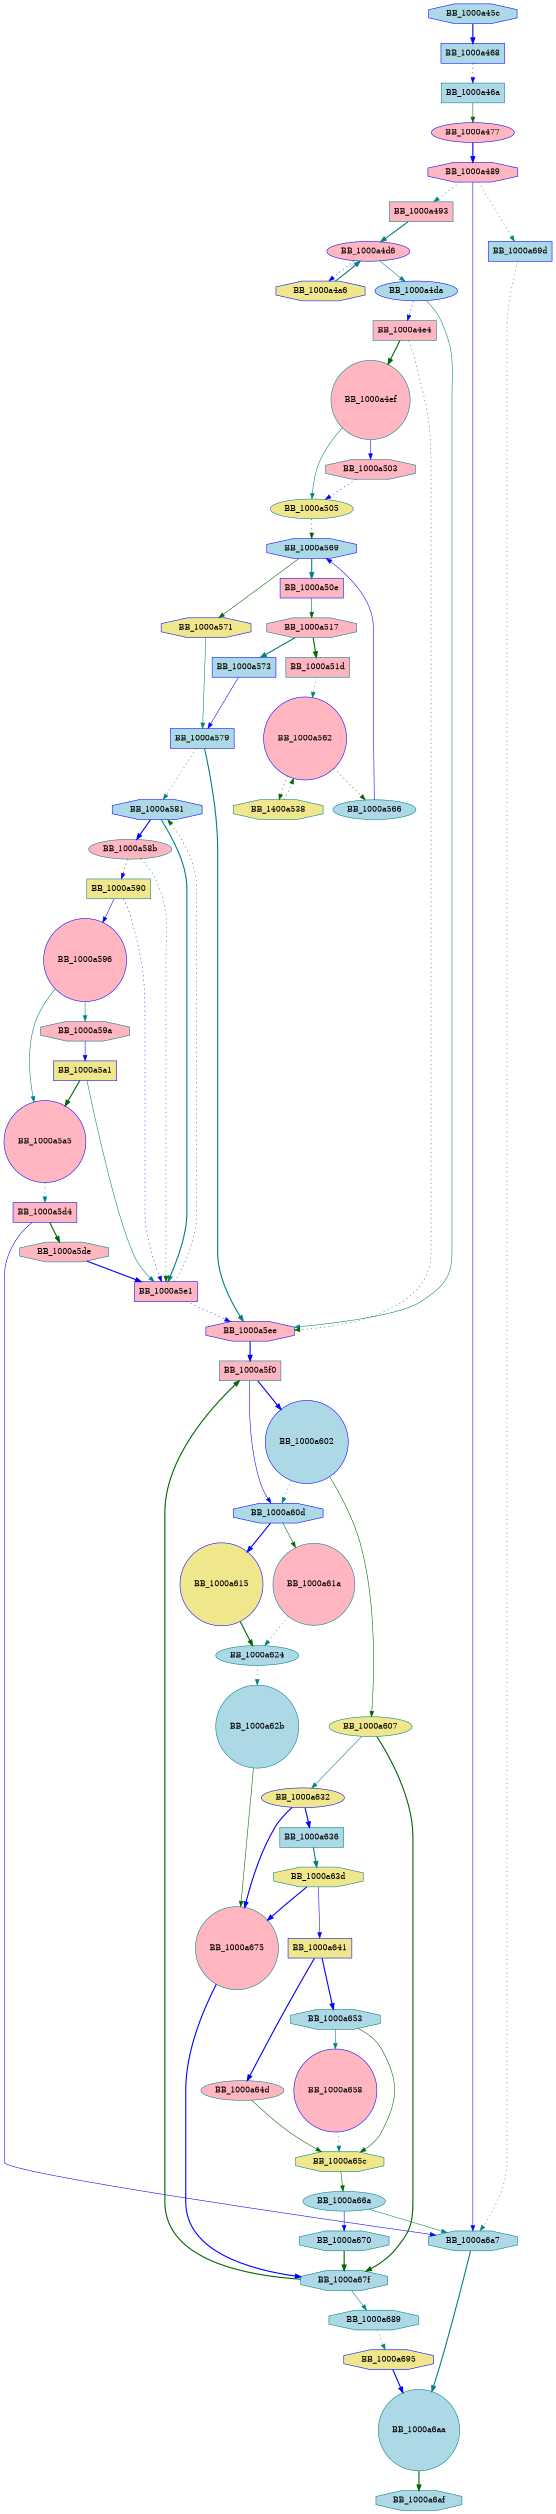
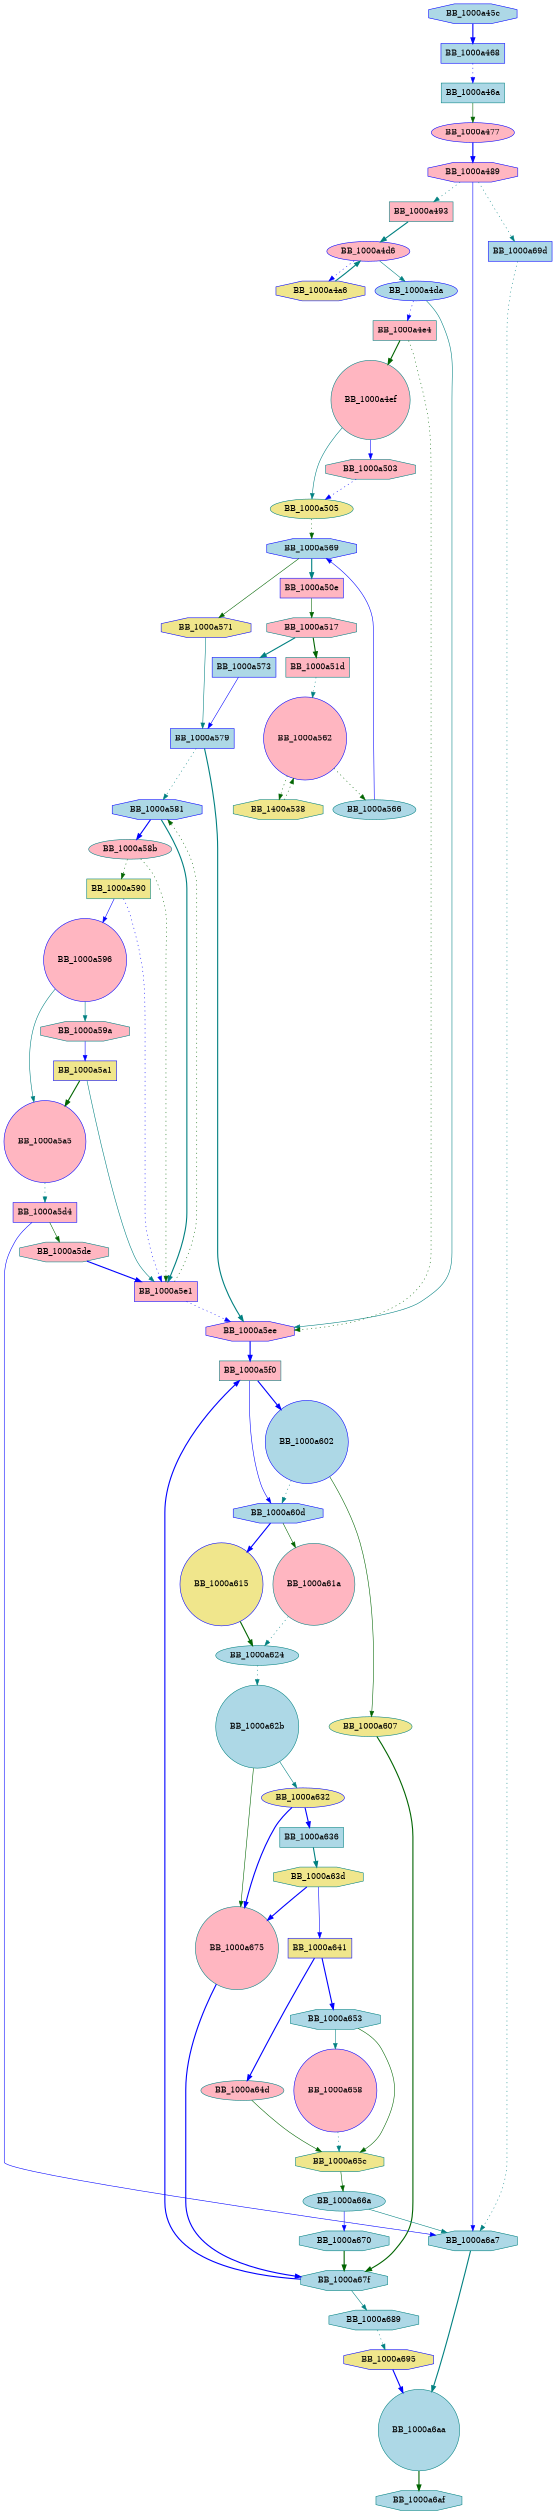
edge "BB_1000a58b" -> "BB_1000a590": color blue -> darkgreen
edge "BB_1000a5d4" -> "BB_1000a5de": style bold -> solid
edge "BB_1000a607" -> "BB_1000a632": now "BB_1000a62b" -> "BB_1000a632"
edge "BB_1000a67f" -> "BB_1000a5f0": color darkgreen -> blue
